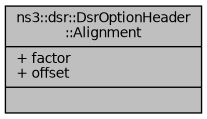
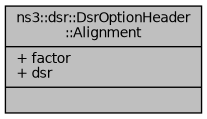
node "ns3::dsr::DsrOptionHeader": text "+ offset" -> "+ dsr"
